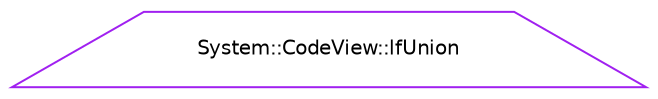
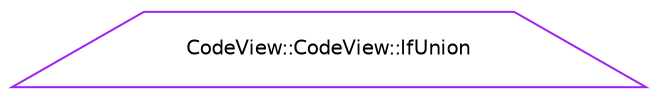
node "System::CodeView::lfUnion": label "System::CodeView::lfUnion" -> "CodeView::CodeView::lfUnion"
